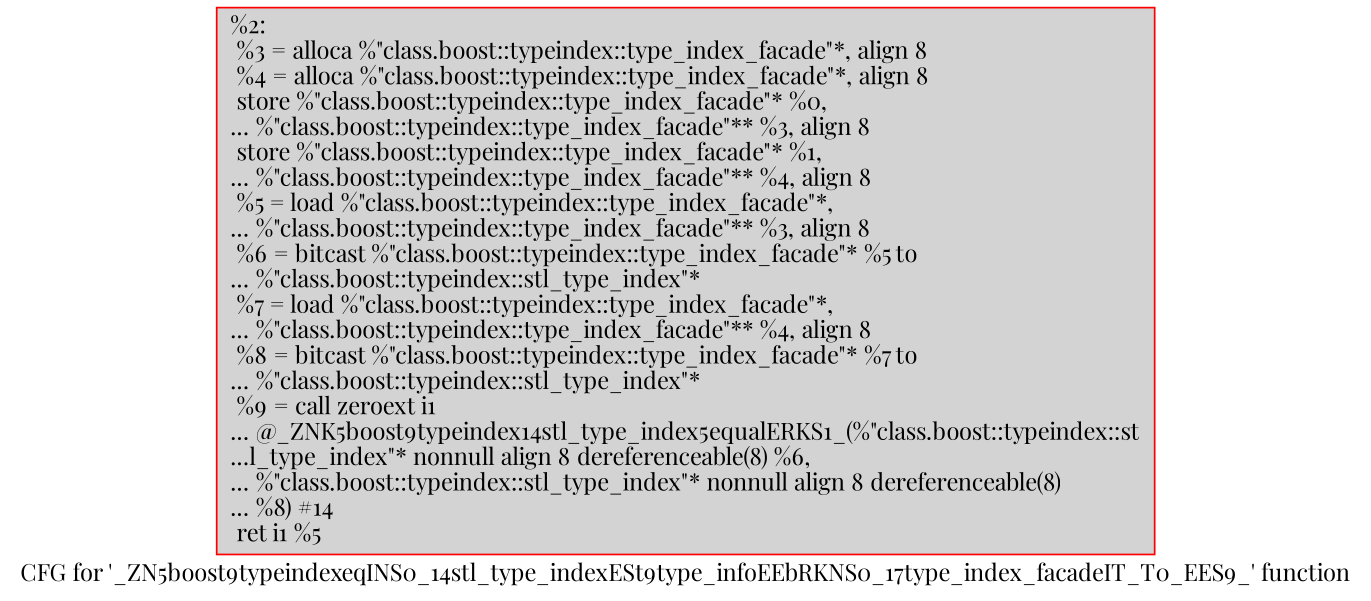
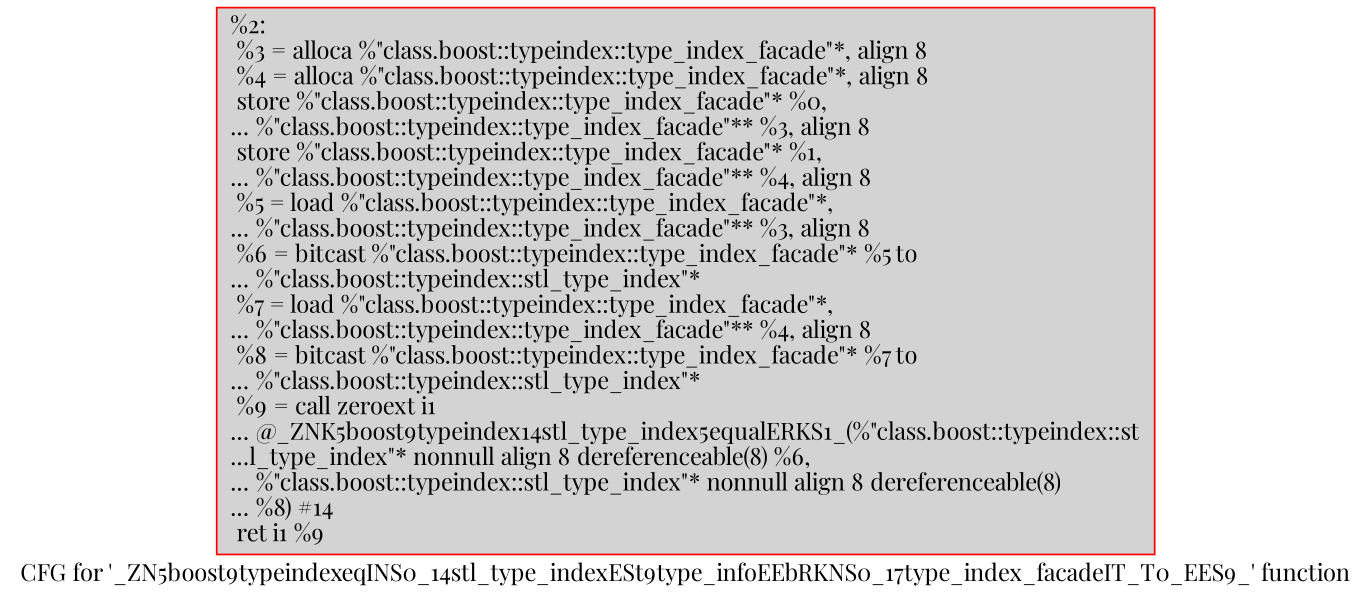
node "%2:": text "ret i1 %5" -> "ret i1 %9"
